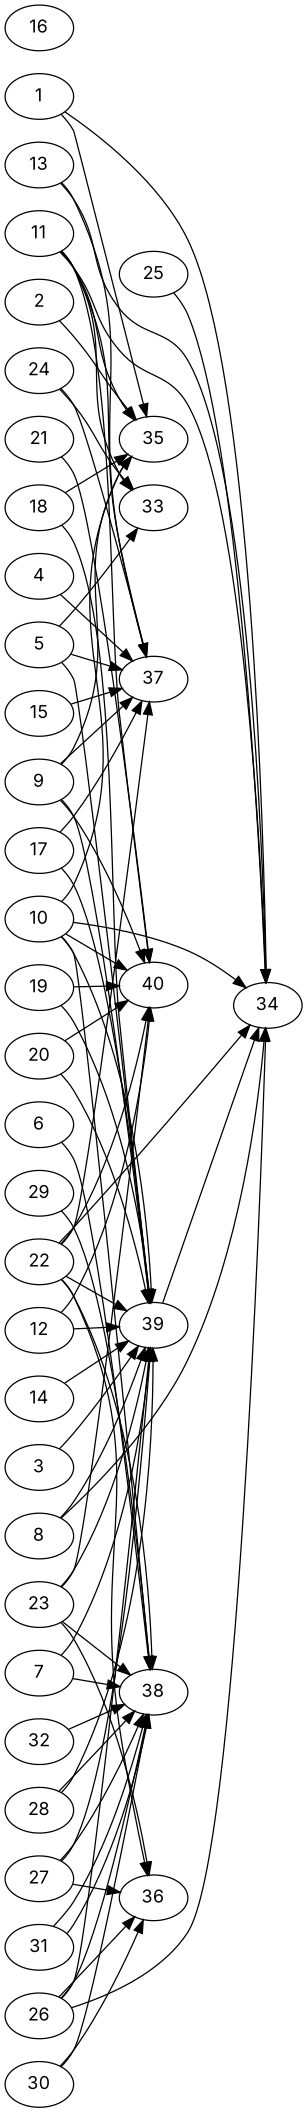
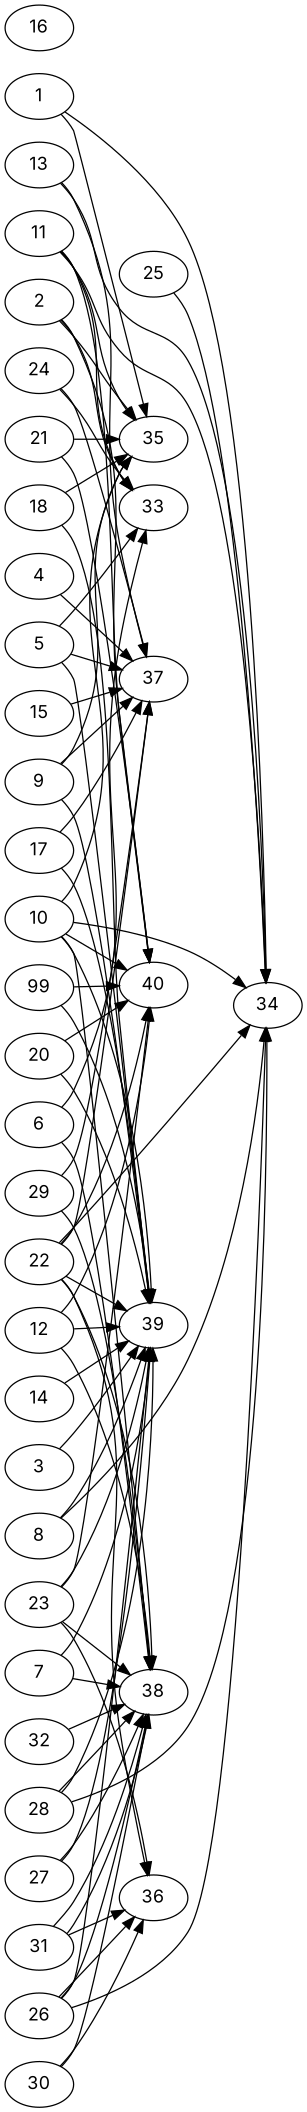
edge "2" -> "33": added
edge "21" -> "35": added
edge "11" -> "37": now "29" -> "37"
edge "6" -> "33": added
edge "9" -> "40": now "2" -> "40"
node "19": label "19" -> "99"
edge "39" -> "34": now "28" -> "34"
edge "12" -> "38": added
edge "27" -> "36": now "31" -> "36"
